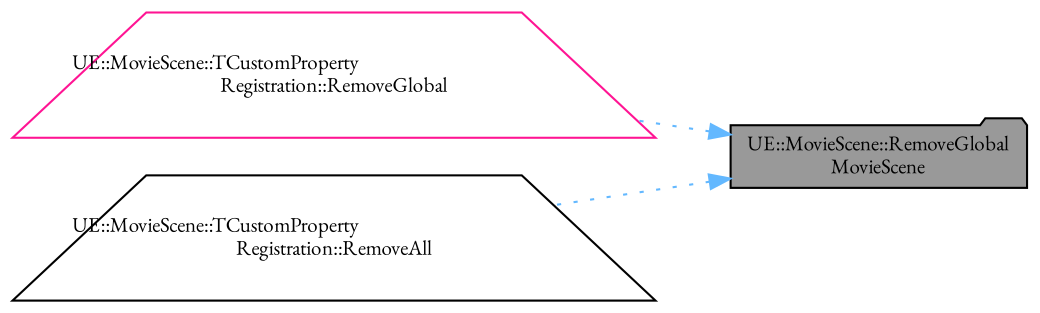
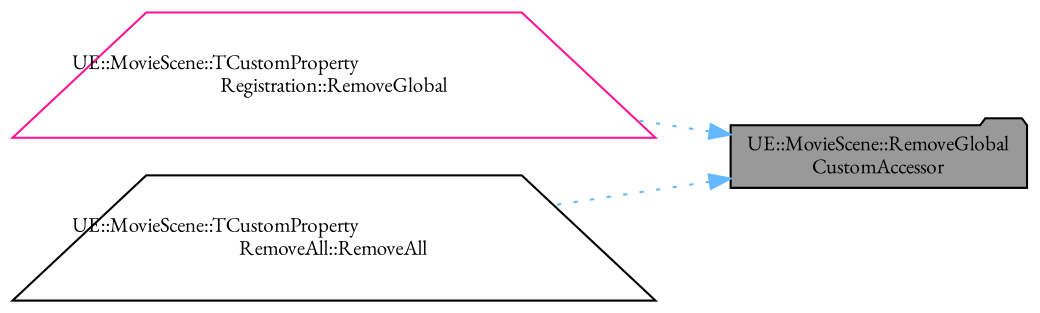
node "UE::MovieScene::RemoveGlobal MovieScene": label "UE::MovieScene::RemoveGlobal MovieScene" -> "UE::MovieScene::RemoveGlobal CustomAccessor"
node "UE::MovieScene::TCustomProperty Registration::RemoveAll": label "UE::MovieScene::TCustomProperty Registration::RemoveAll" -> "UE::MovieScene::TCustomProperty RemoveAll::RemoveAll"
